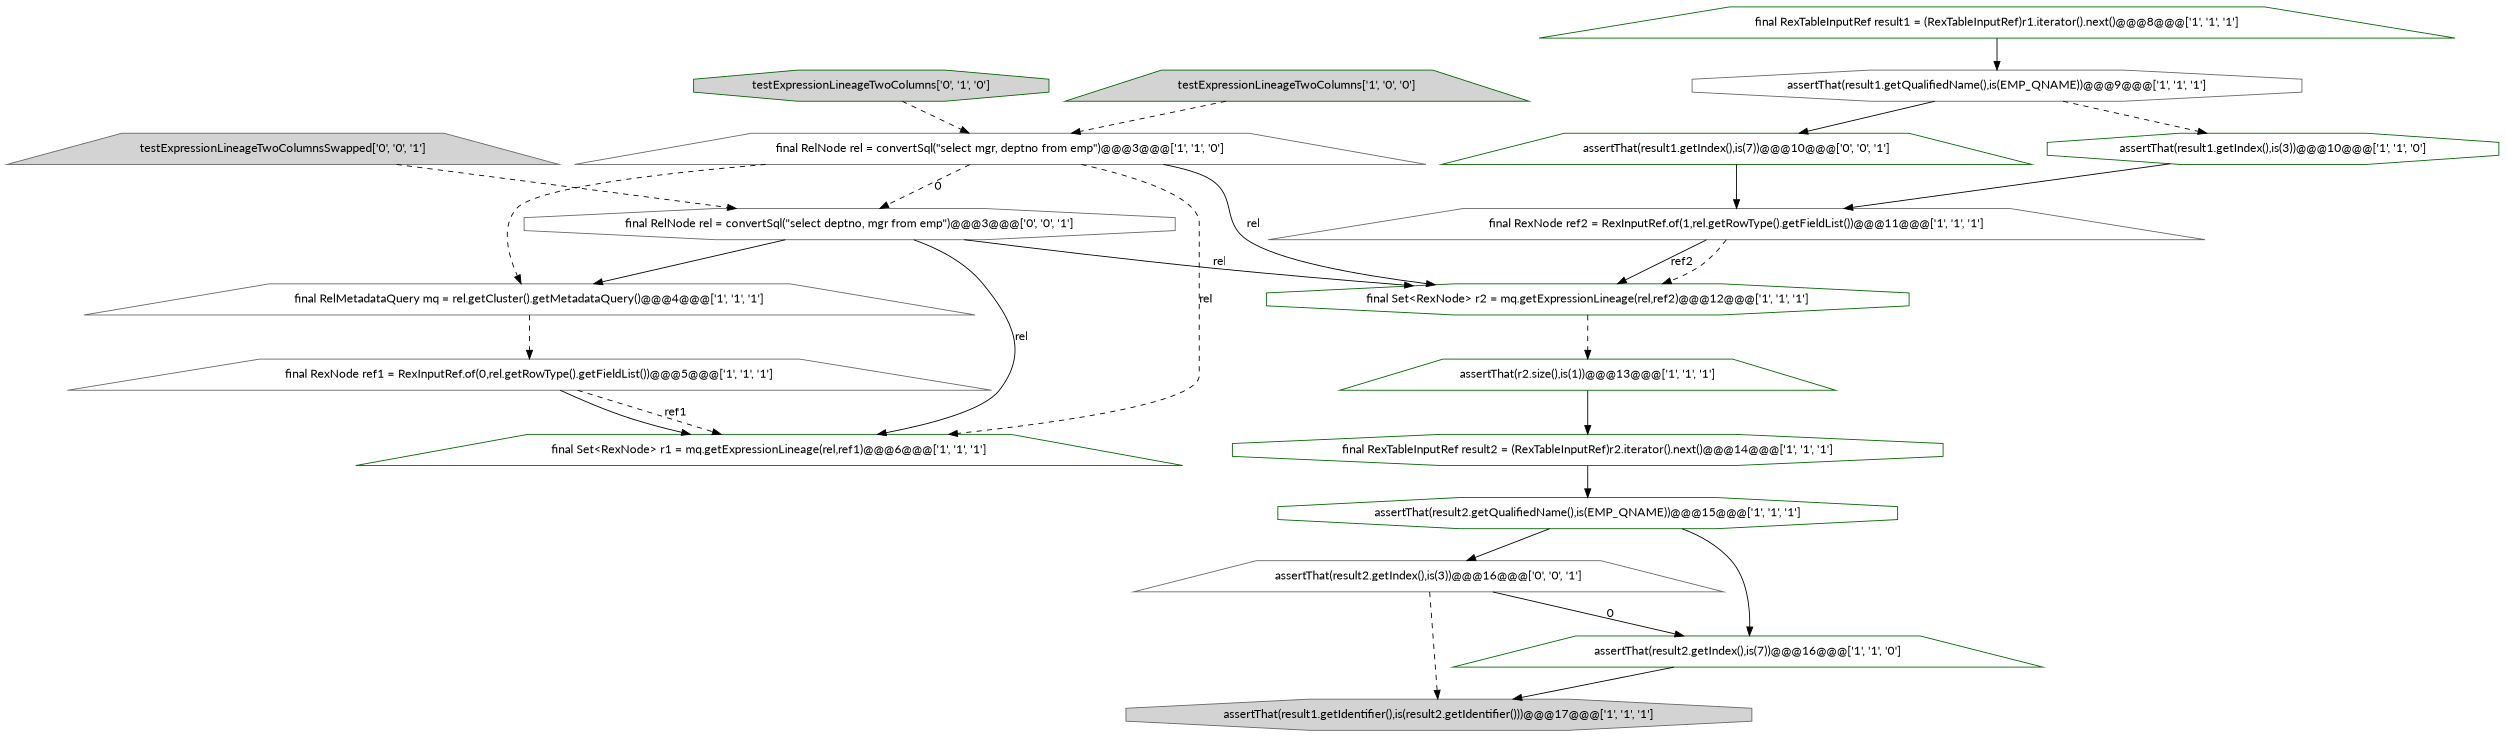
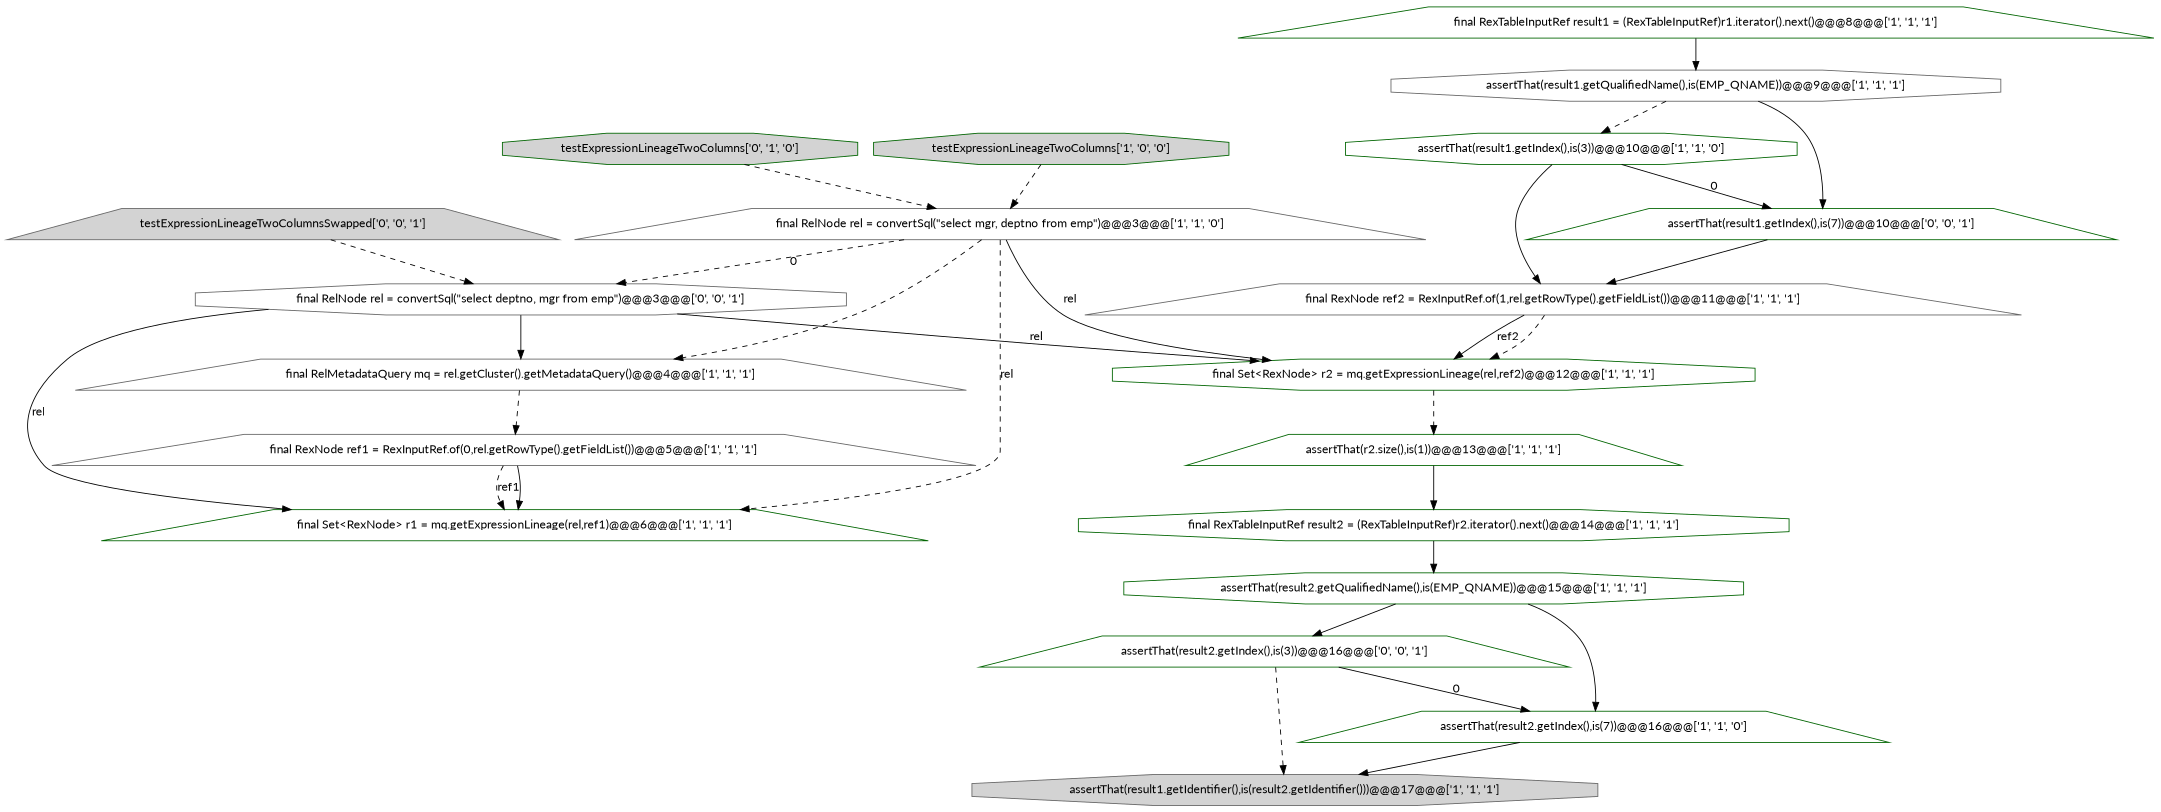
node "testExpressionLineageTwoColumns['1', '0', '0']": shape trapezium -> octagon
edge "assertThat(result1.getIndex(),is(3))@@@10@@@['1', '1', '0']" -> "assertThat(result1.getIndex(),is(7))@@@10@@@['0', '0', '1']": added, label "0"
node "assertThat(result2.getIndex(),is(3))@@@16@@@['0', '0', '1']": color gray40 -> darkgreen
